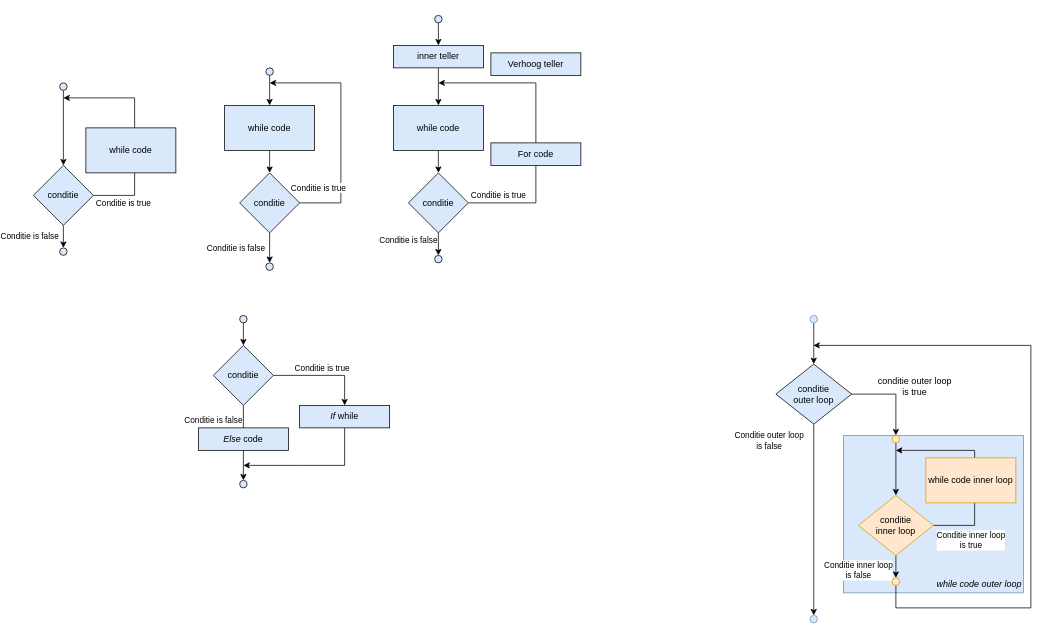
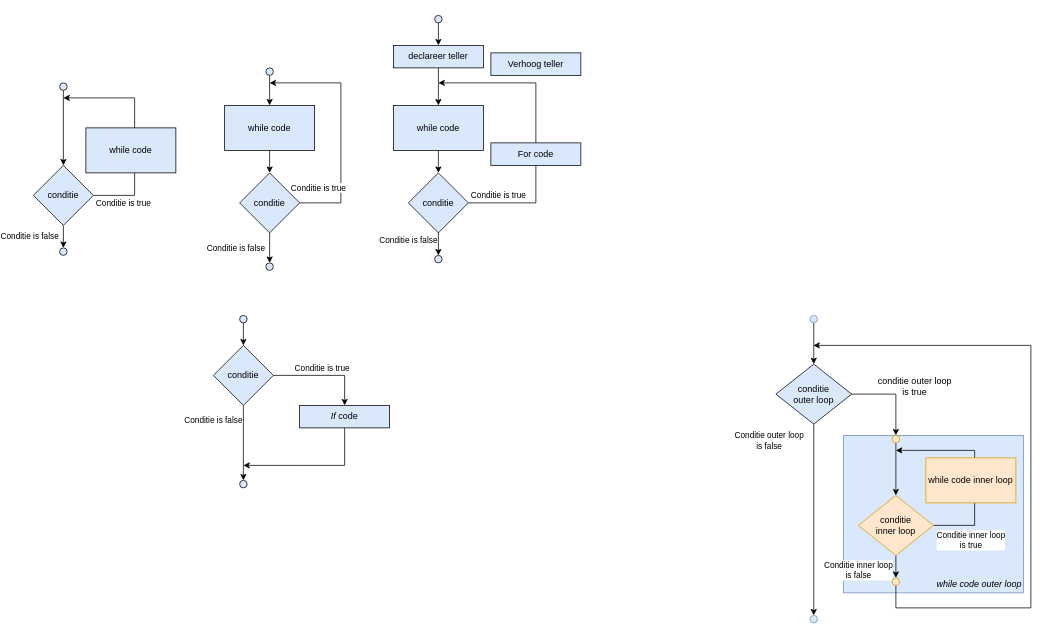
node "inner teller": label "inner teller" -> "declareer teller"
node "If while": label "If while" -> "If code"
node "Else code": removed
